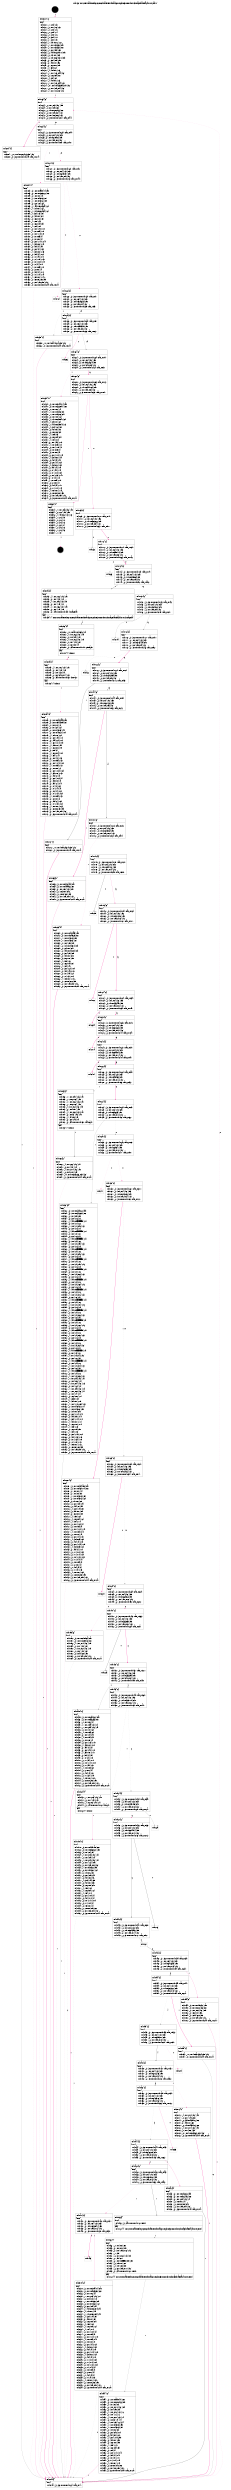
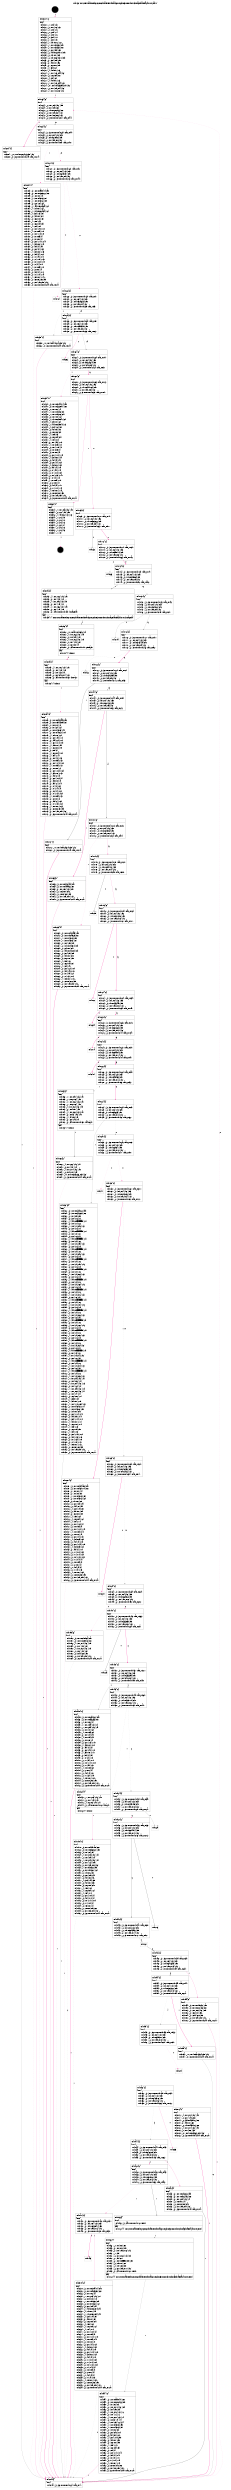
edge "0x4017c0 [28]" -> "0x4017dc [28]": added, label "13"
node "0x401a0c [28]": removed
